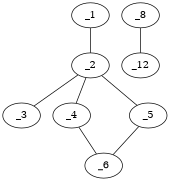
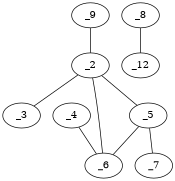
node "_1": label "_1" -> "_9"
edge "_2" -- "_4": now "_2" -- "_6"
node "_7": added
